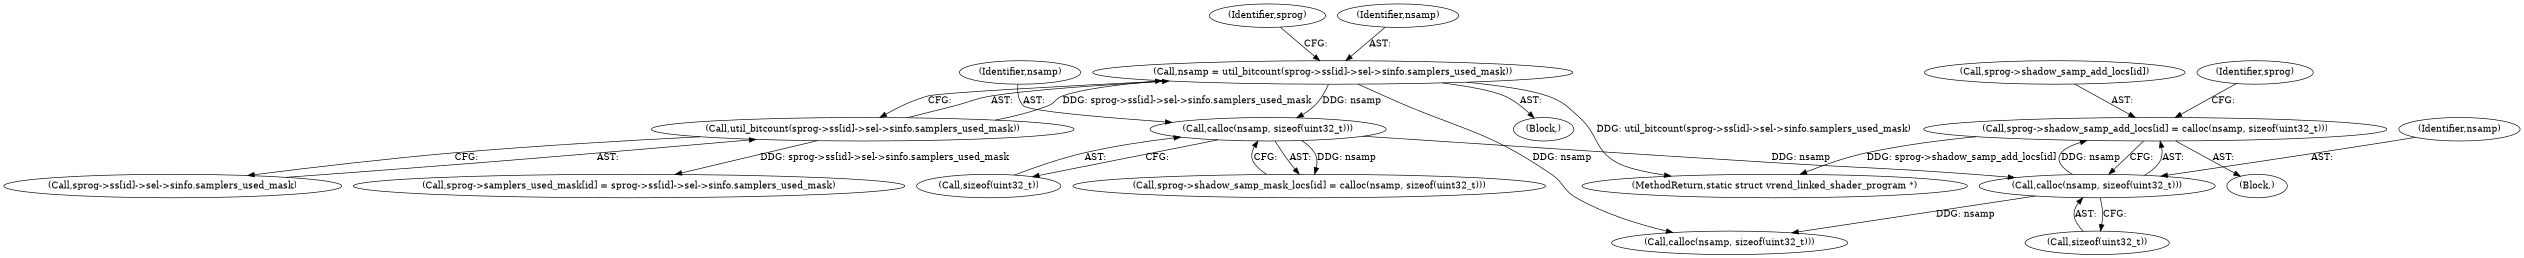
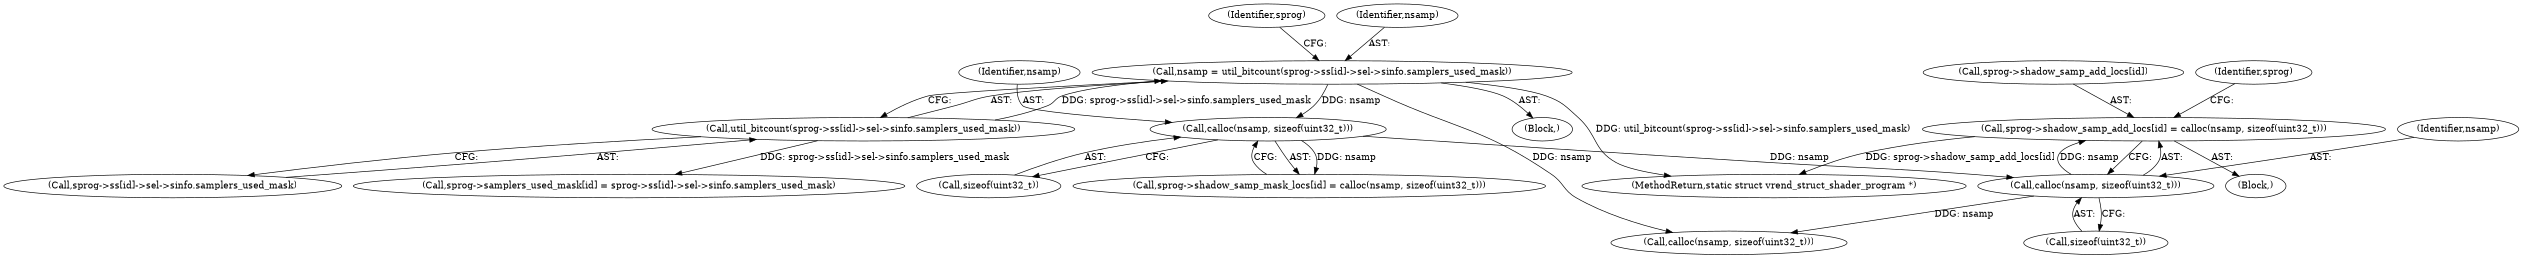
node "(MethodReturn,static struct vrend_linked_shader_program *)": label "(MethodReturn,static struct vrend_linked_shader_program *)" -> "(MethodReturn,static struct vrend_struct_shader_program *)"
